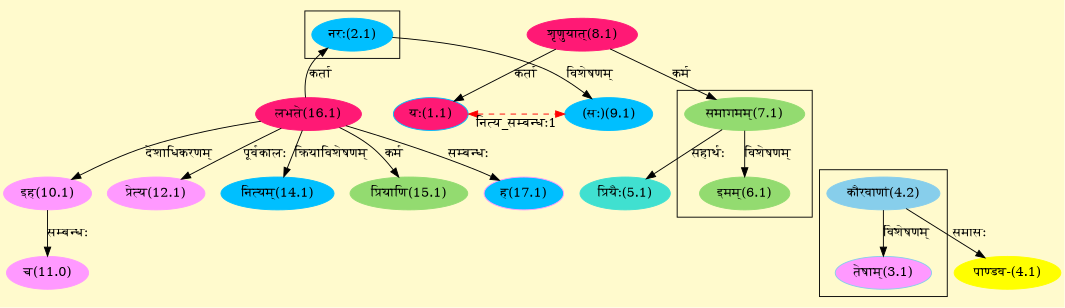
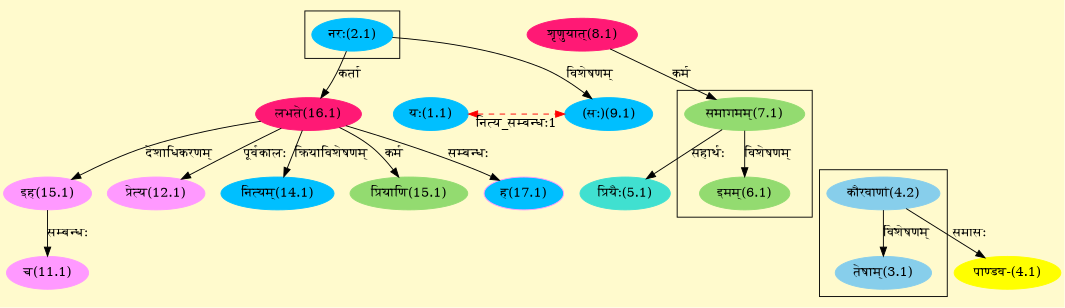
edge "शृणुयात्(8.1)" -> "यः(1.1)": removed, label "कर्ता"
edge "लभते(16.1)" -> "नरः(2.1)": reversed
node "यः(1.1)": fillcolor #ff1975 -> #00bfff
node "इह(10.1)": label "इह(10.1)" -> "इह(15.1)"
node "च(11.0)": label "च(11.0)" -> "च(11.1)"
node "तेषाम्(3.1)": fillcolor #ff99ff -> #87ceeb
